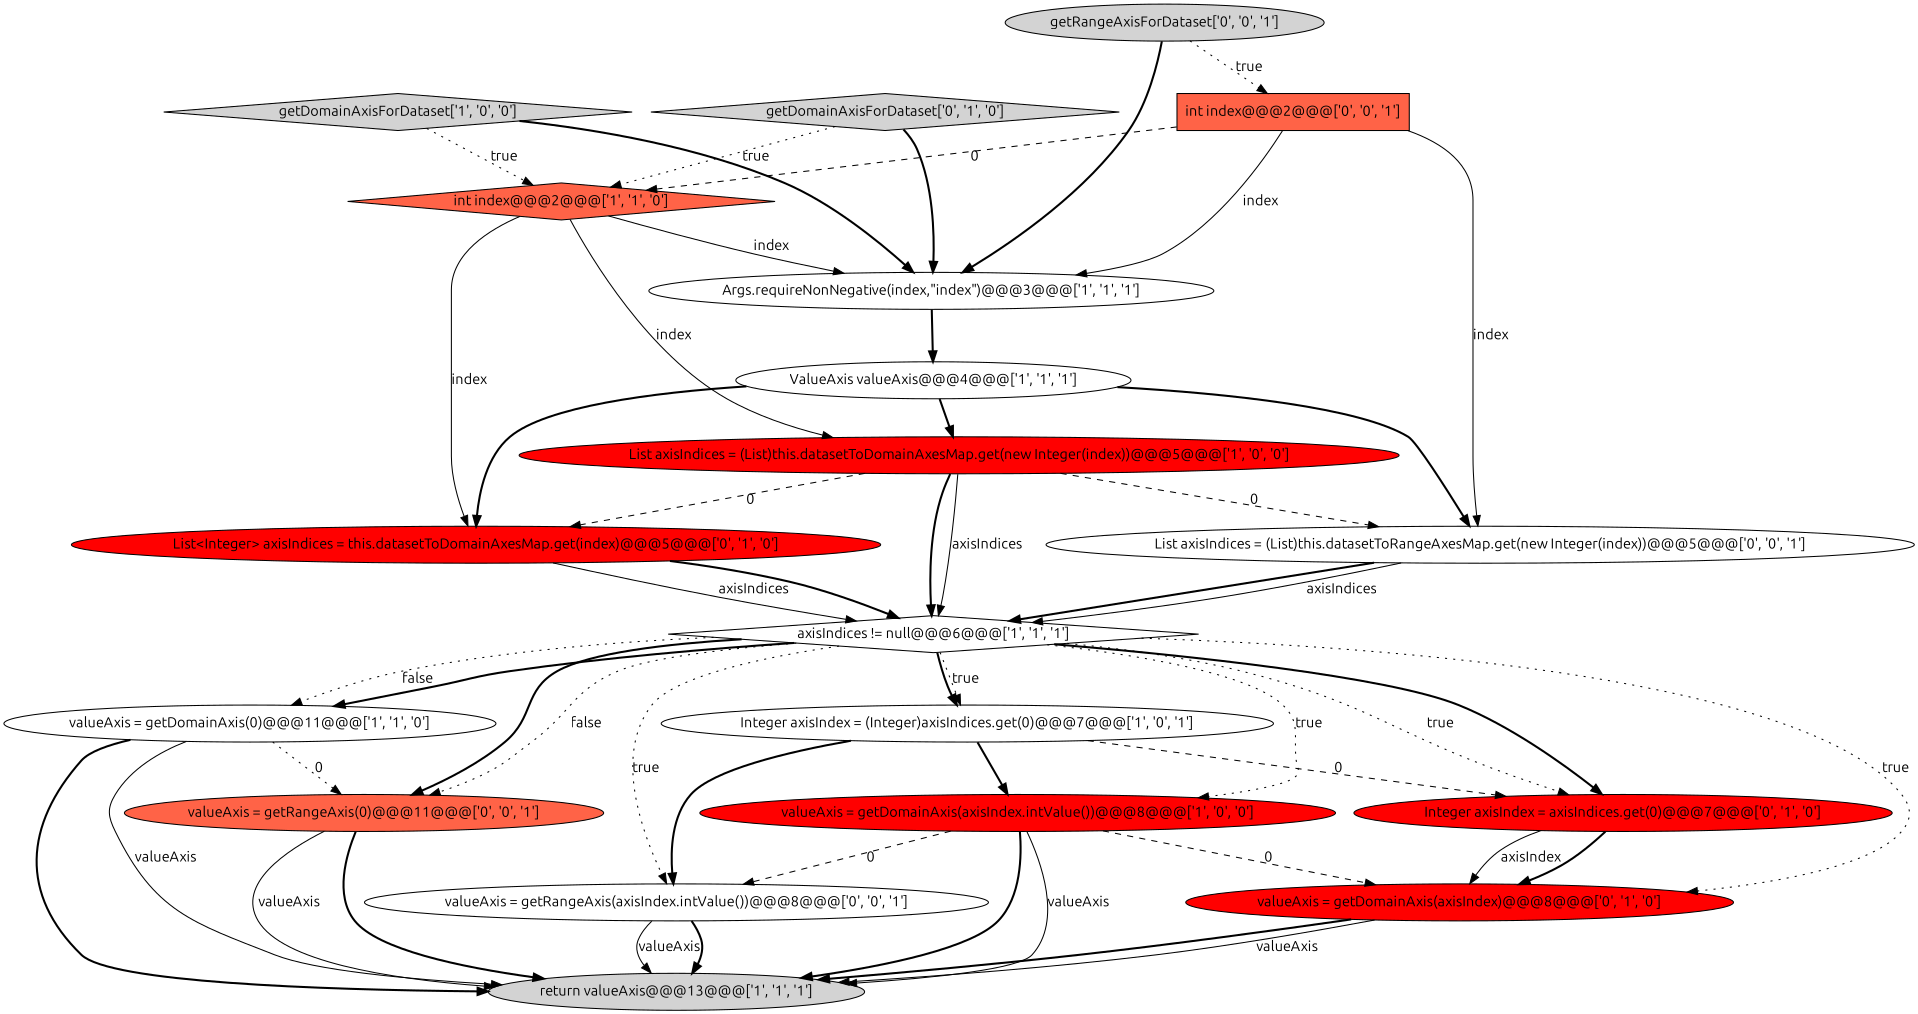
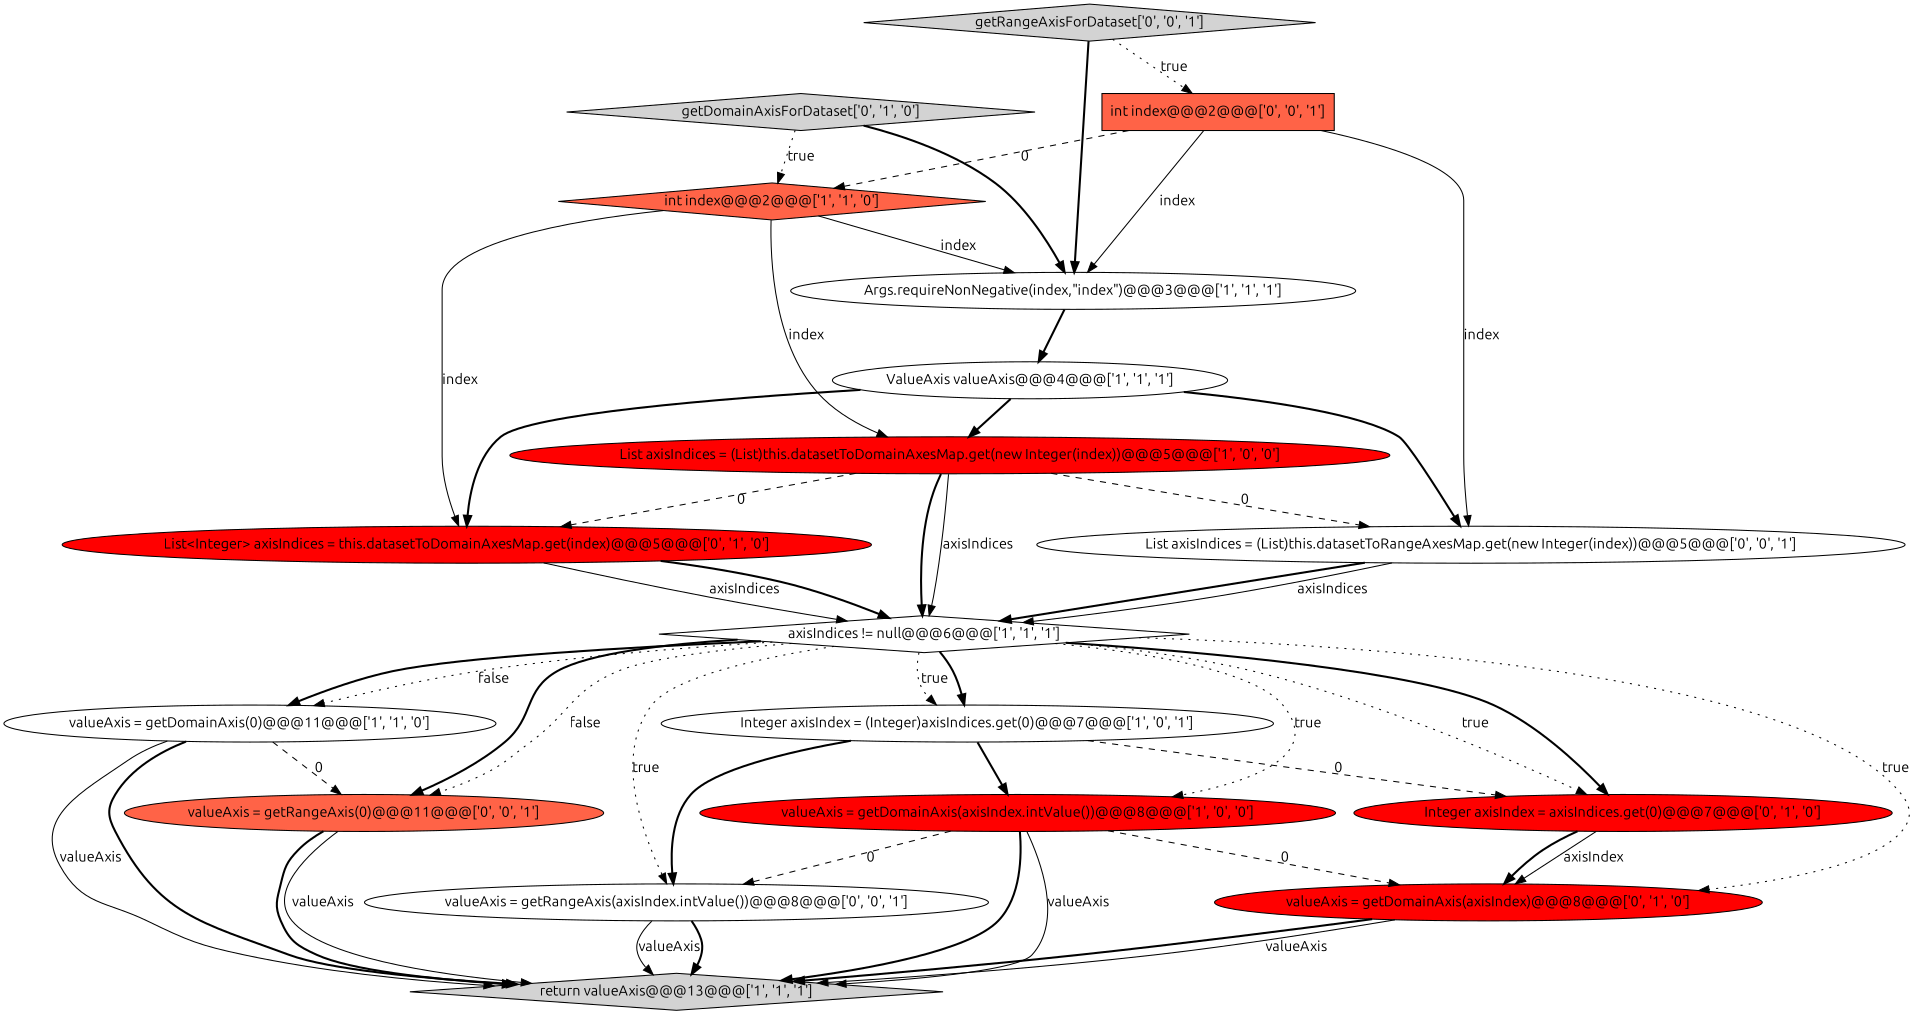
node "getRangeAxisForDataset['0', '0', '1']": shape ellipse -> diamond
node "getDomainAxisForDataset['1', '0', '0']": removed
edge "valueAxis = getDomainAxis(0)@@@11@@@['1', '1', '0']" -> "valueAxis = getRangeAxis(0)@@@11@@@['0', '0', '1']": style dotted -> dashed
node "return valueAxis@@@13@@@['1', '1', '1']": shape ellipse -> diamond
